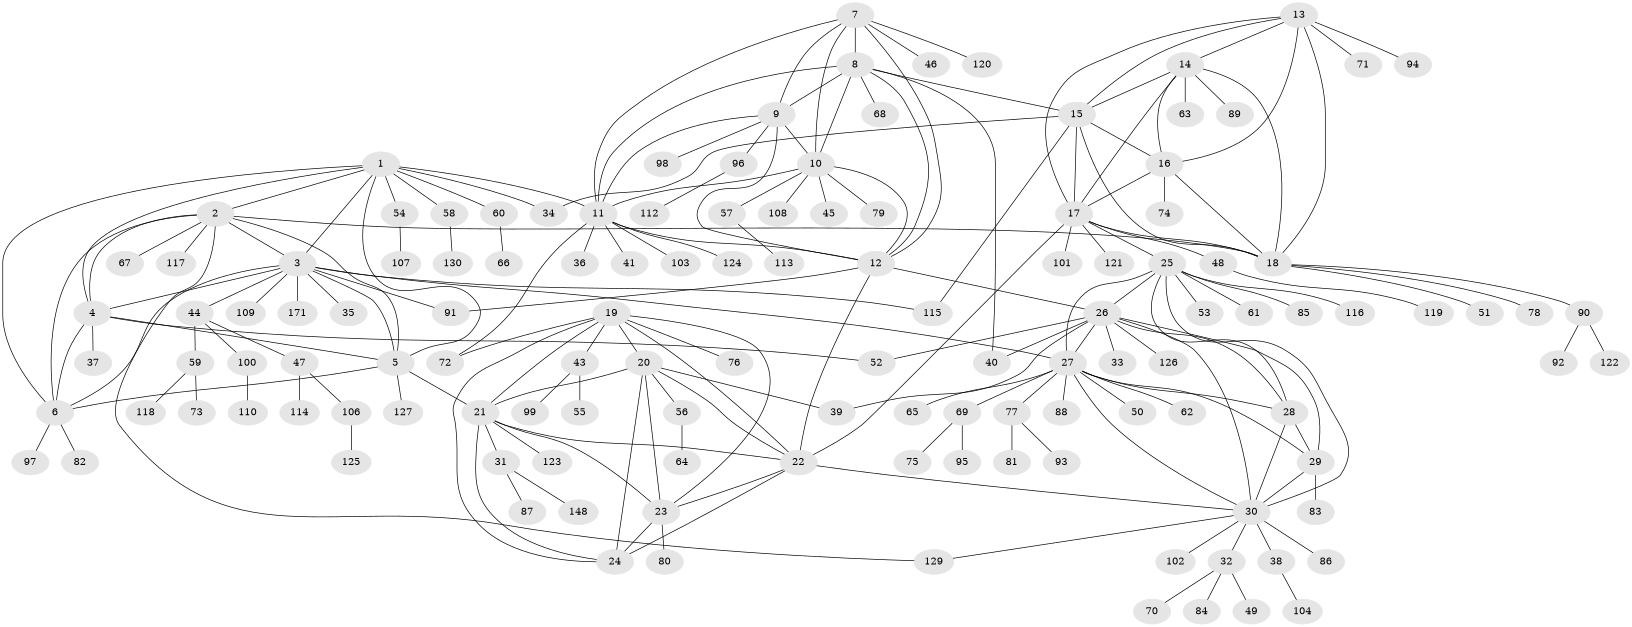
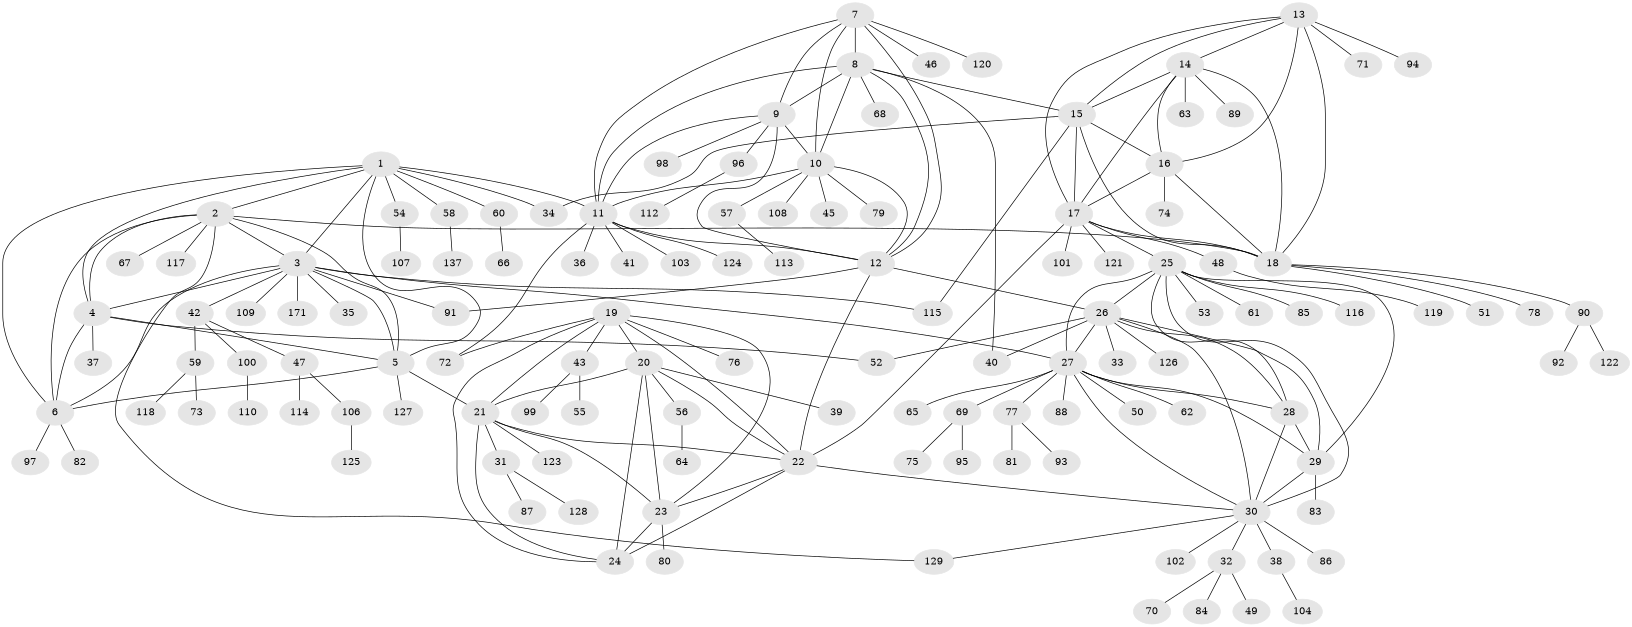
node "130": label "130" -> "137"
edge "25" -- "29": added
node "44": label "44" -> "42"
edge "26" -- "39": removed
node "148": label "148" -> "128"
